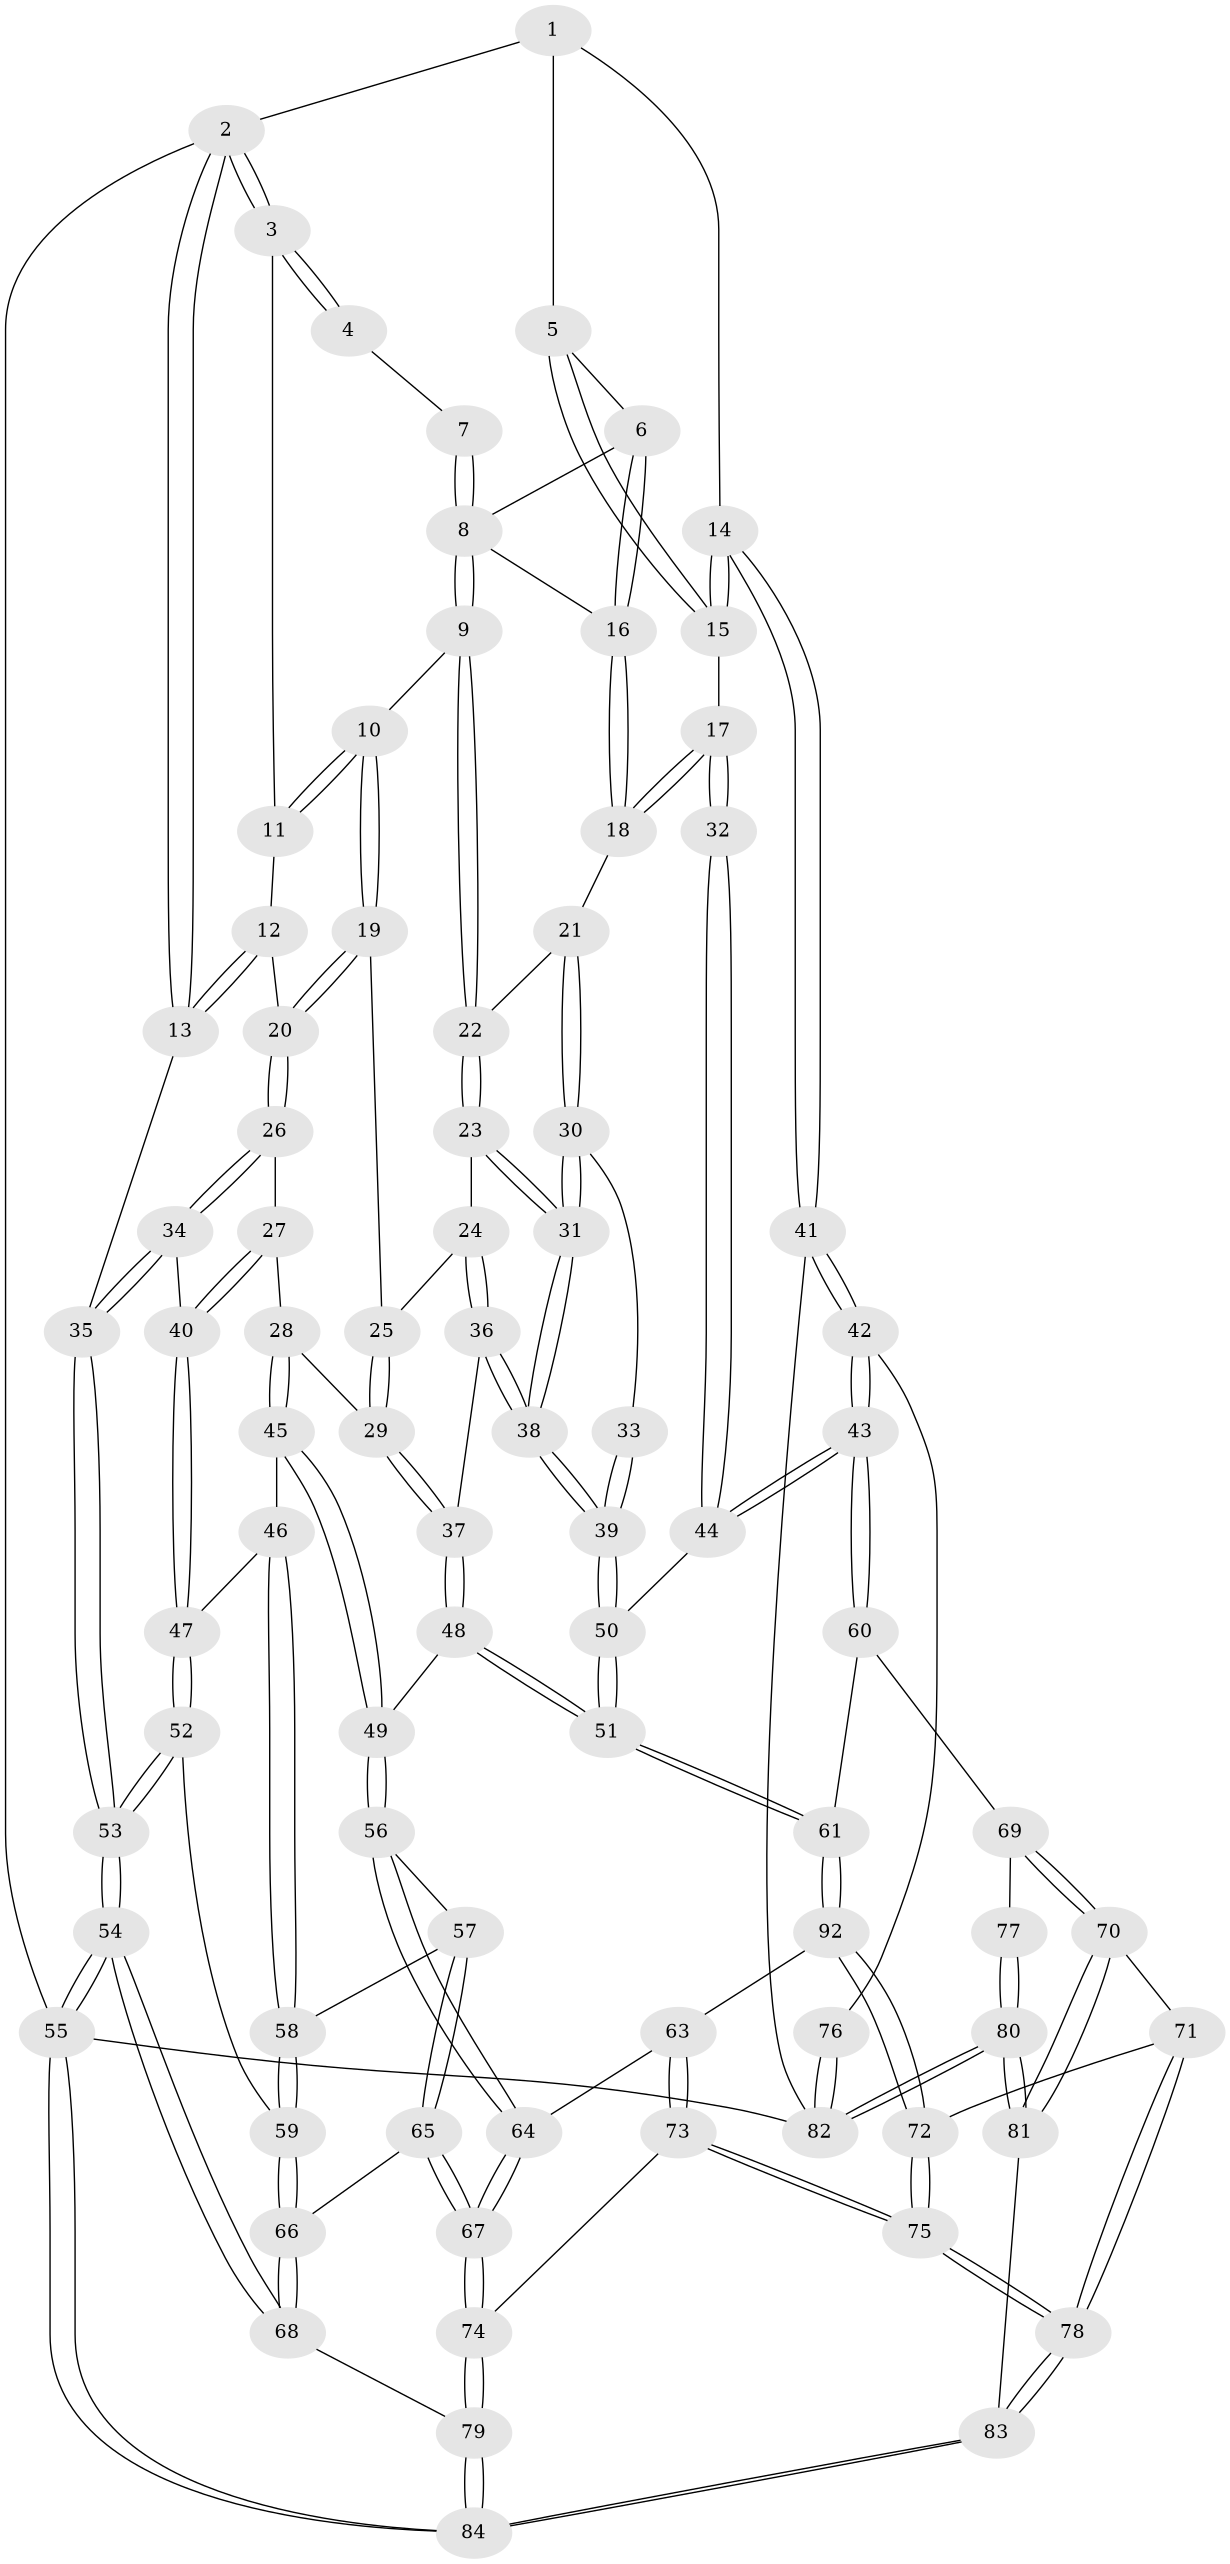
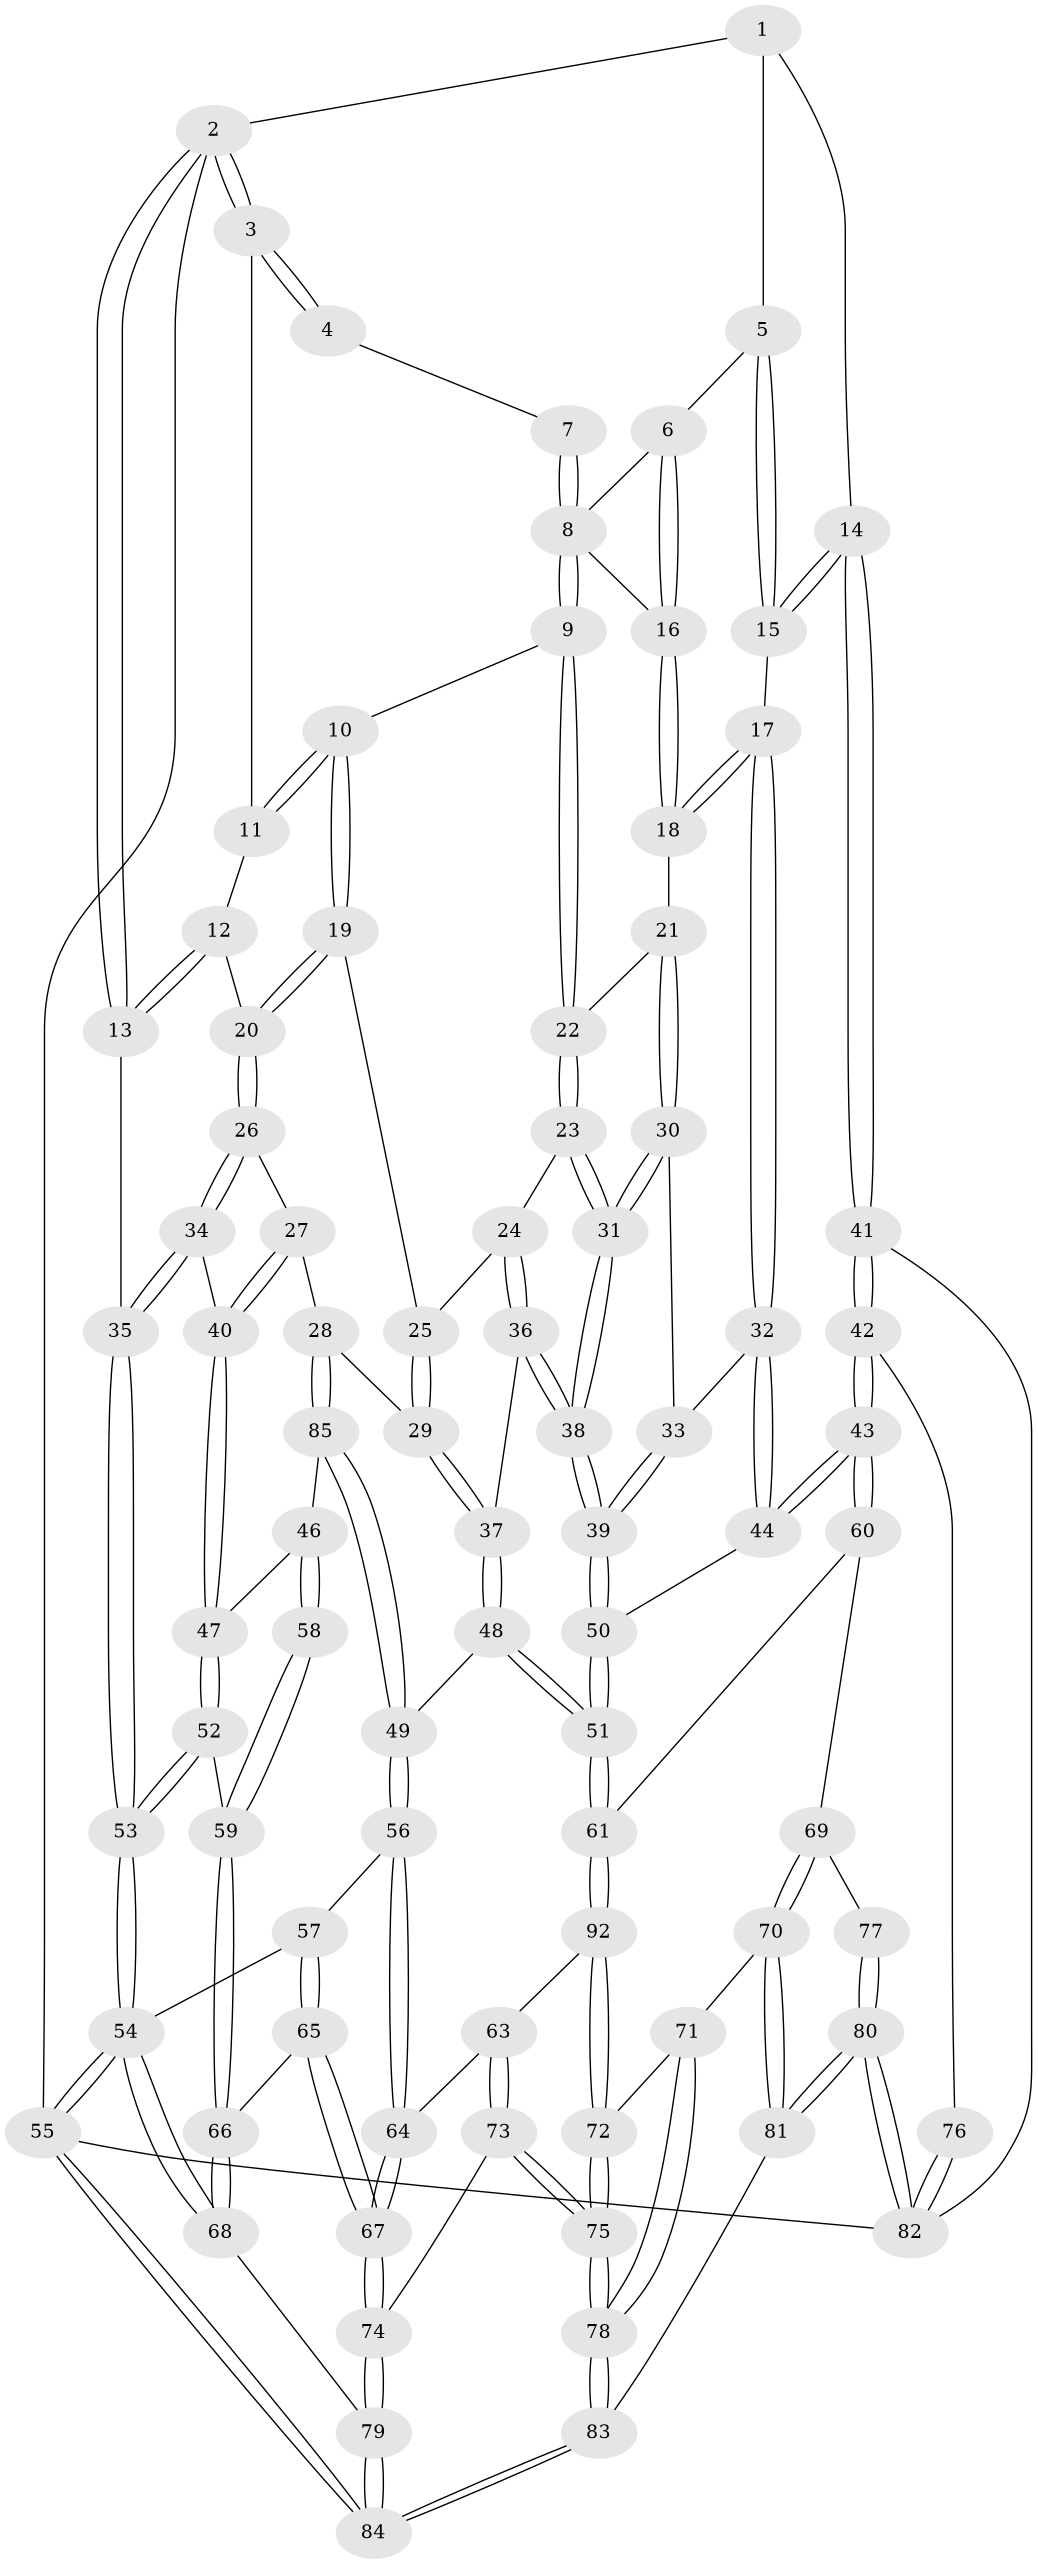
edge "32" -- "33": added
node "45": label "45" -> "85"
edge "57" -- "58": now "57" -- "54"
